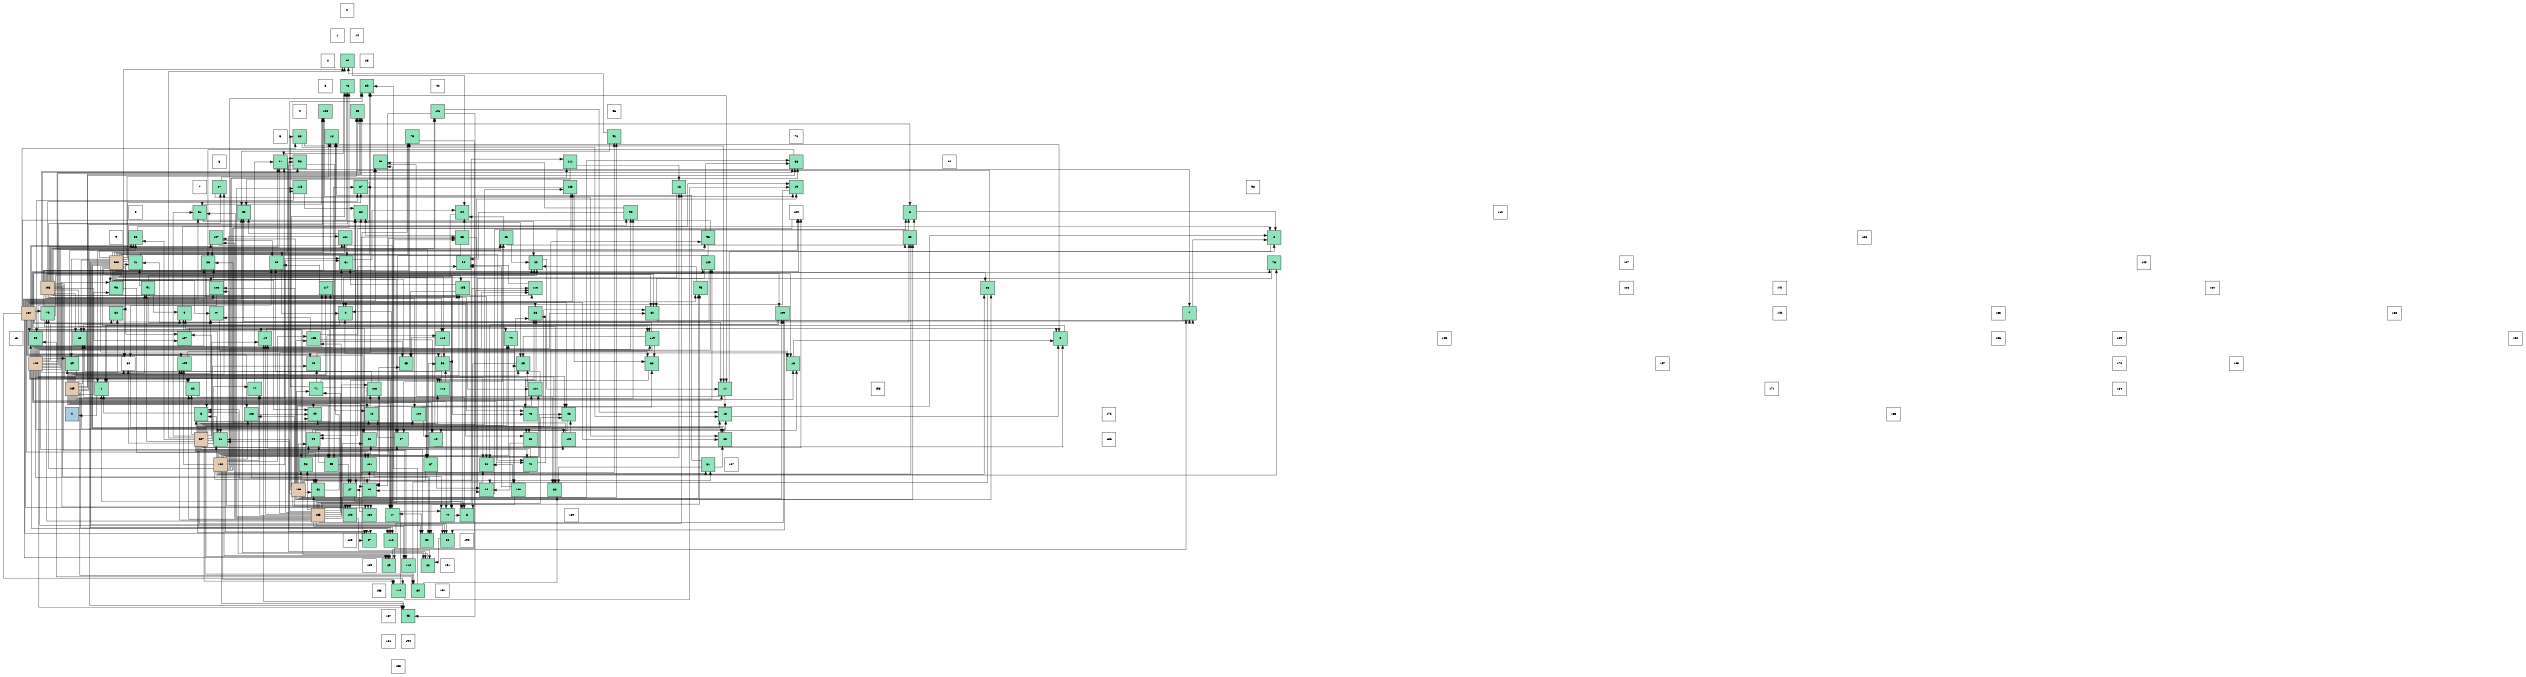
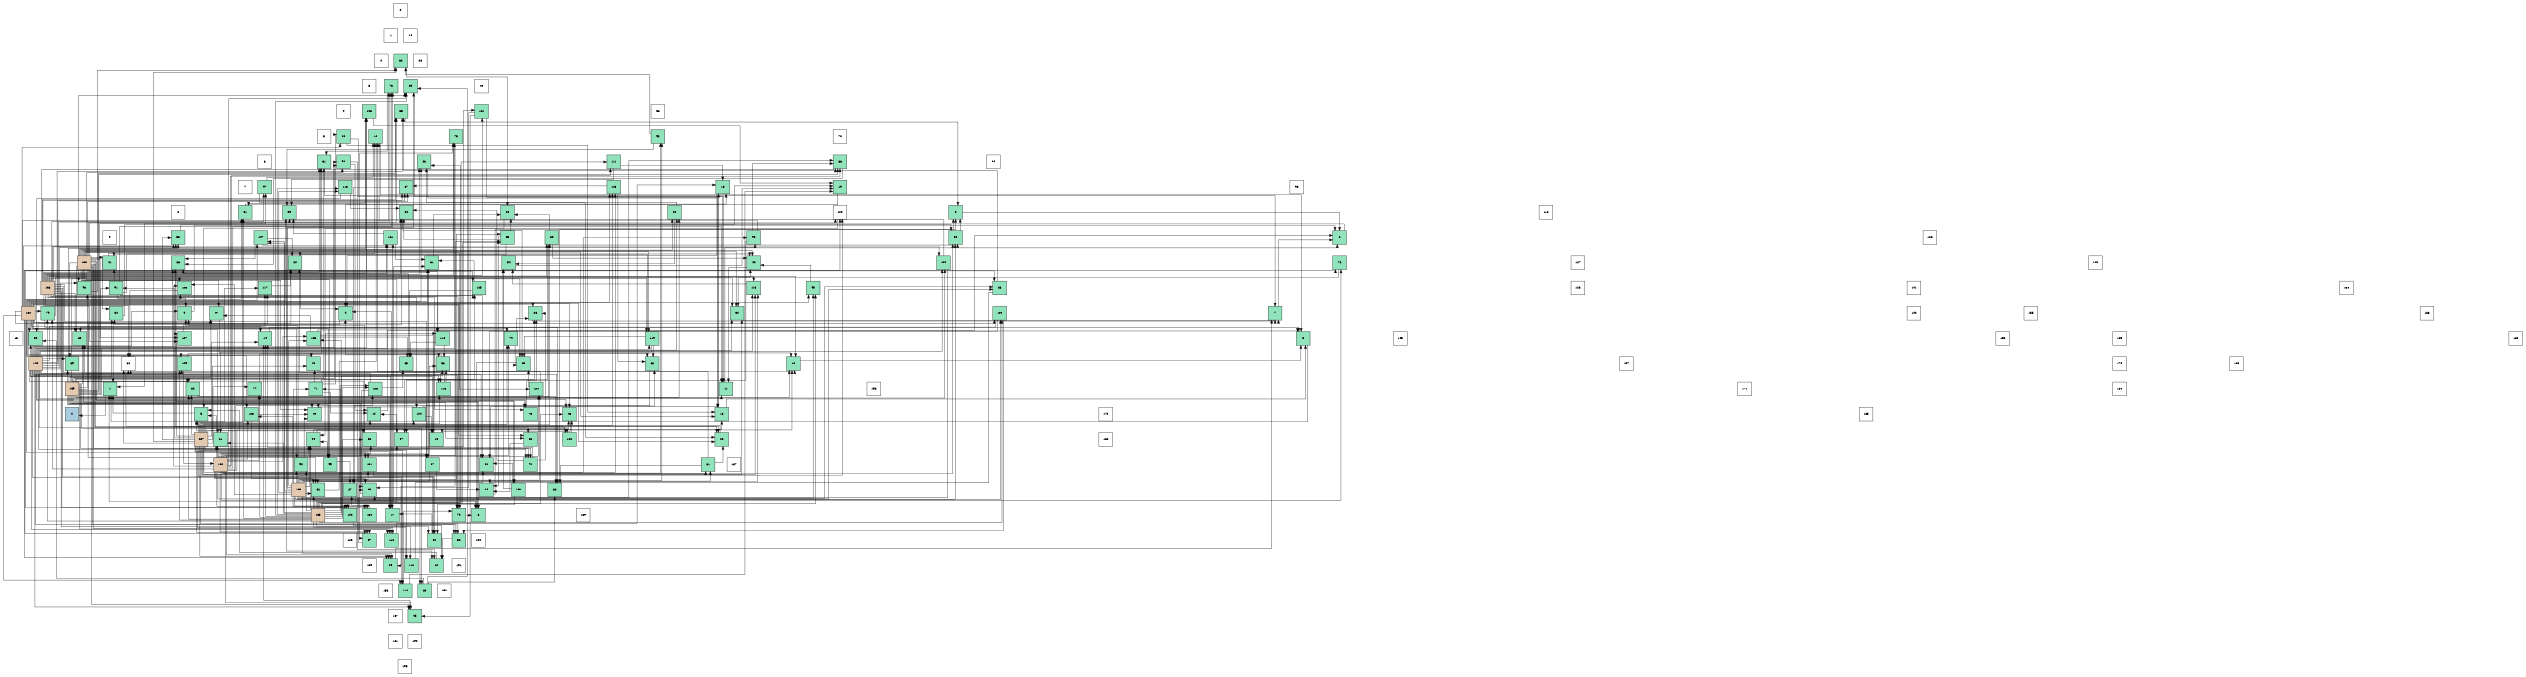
edge "51" -> "40": now "51" -> "18"
node "538": label "538" -> "138"
edge "96" -> "64": now "136" -> "64"
edge "132" -> "129": reversed
